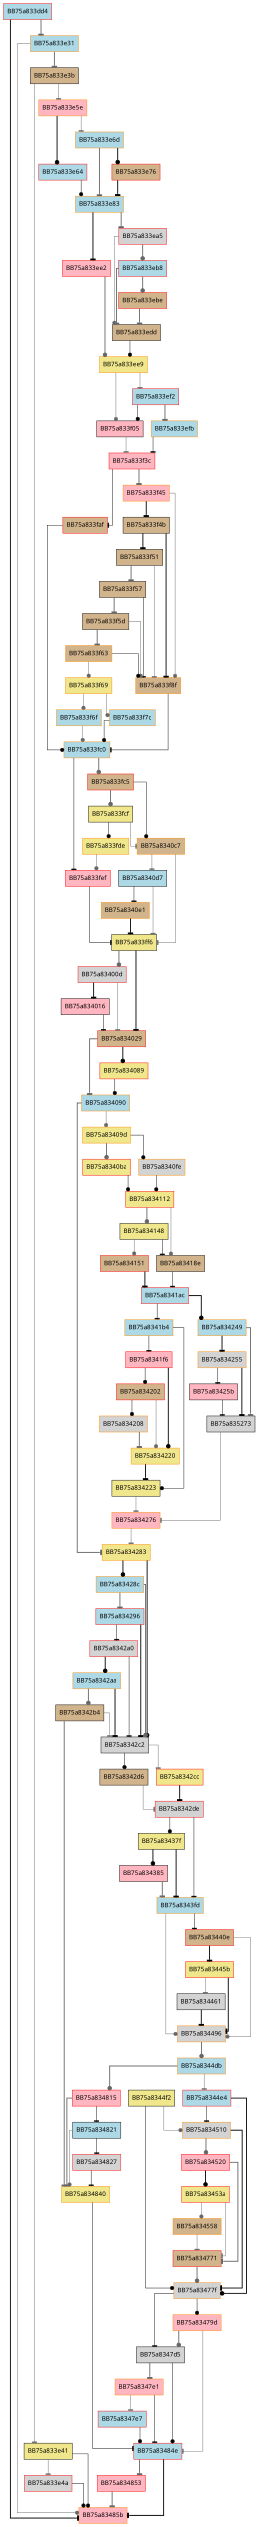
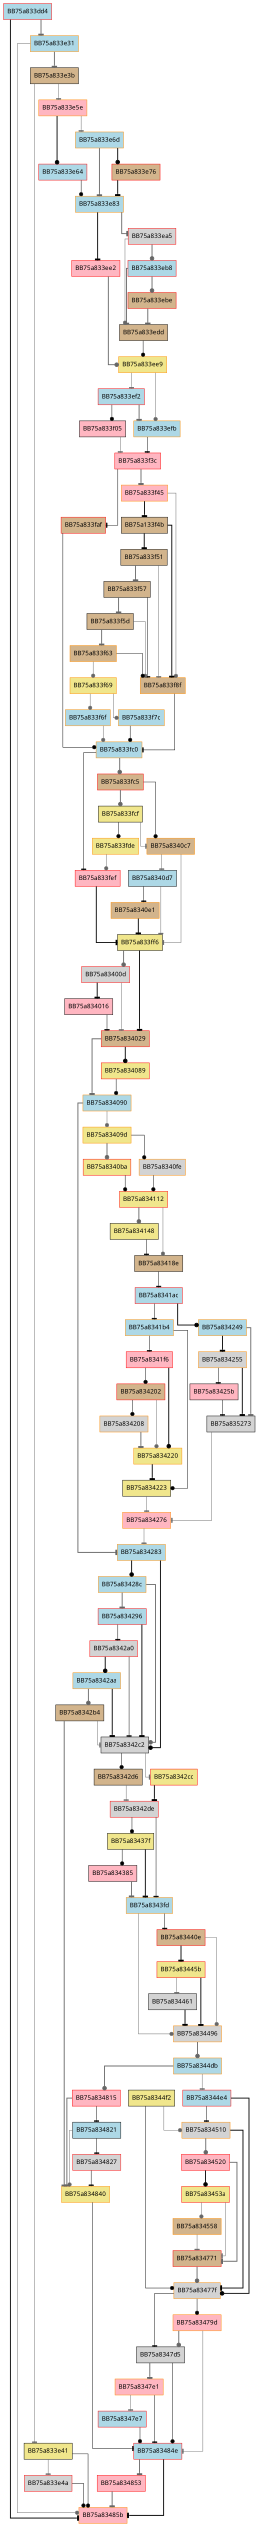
edge "BB75a833ee9" -> "BB75a833f05": now "BB75a833ee9" -> "BB75a833efb"
node "BB75a833f4b": label "BB75a833f4b" -> "BB75a133f4b"
edge "BB75a833fef" -> "BB75a833ff6": style solid -> bold
node "BB75a834151": removed
node "BB75a834283": fillcolor khaki -> lightblue
edge "BB75a83437f" -> "BB75a834385": style bold -> solid
